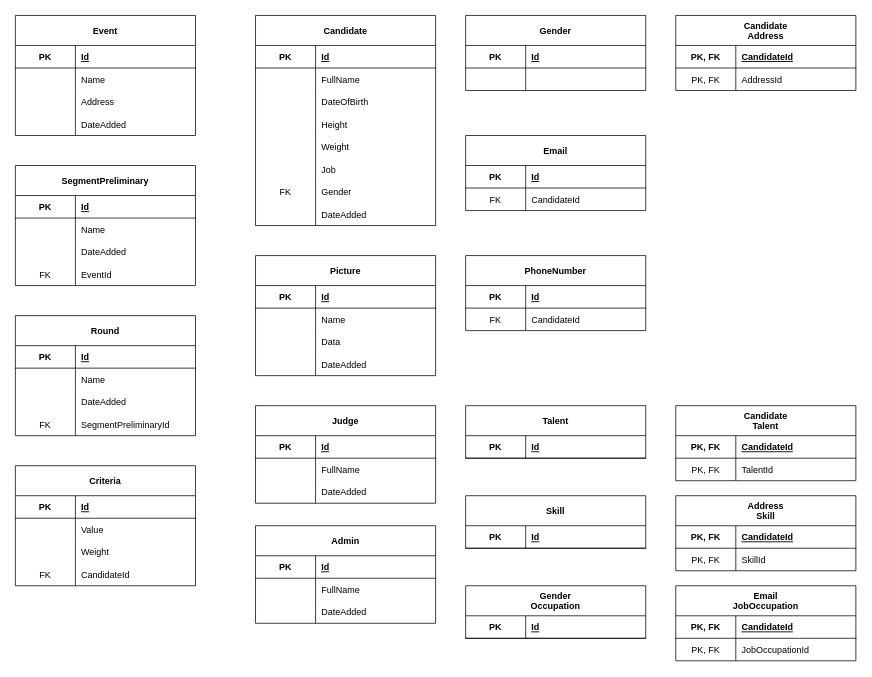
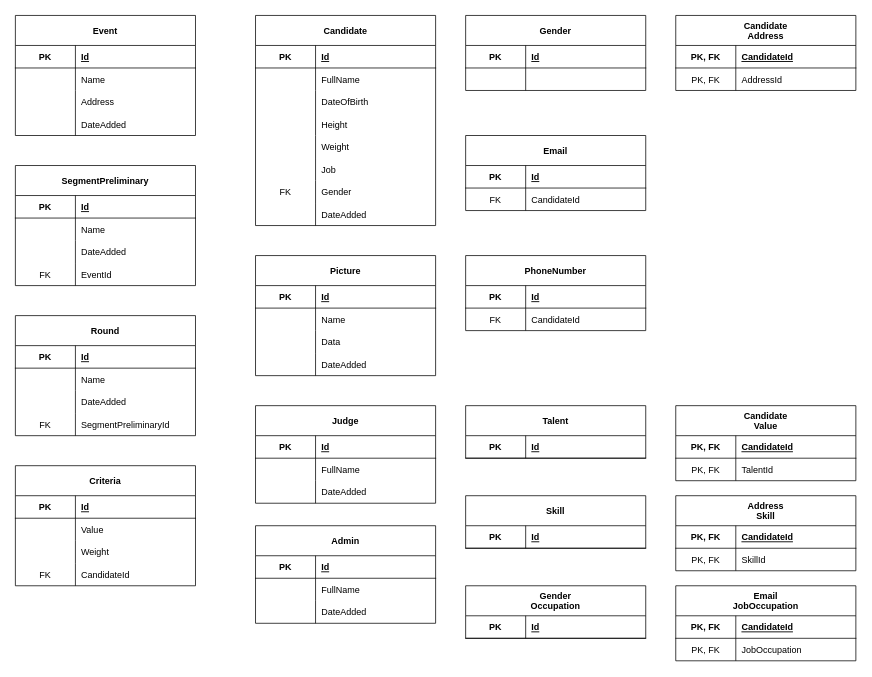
node "Candidate Talent": label "Candidate Talent" -> "Candidate Value"
node "JobOccupationId": label "JobOccupationId" -> "JobOccupation"
